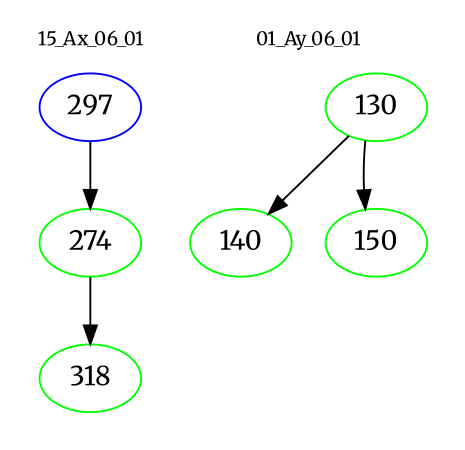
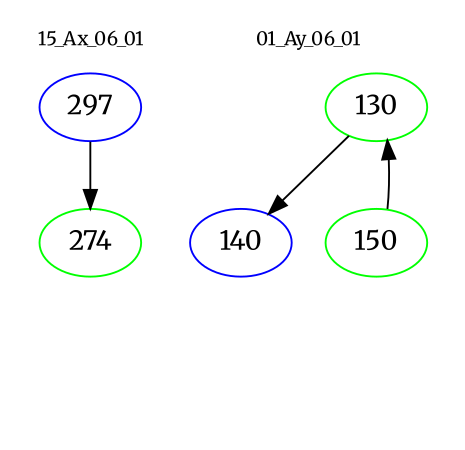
edge "130" -> "150": reversed
node "140": color green -> blue
node "318": removed
